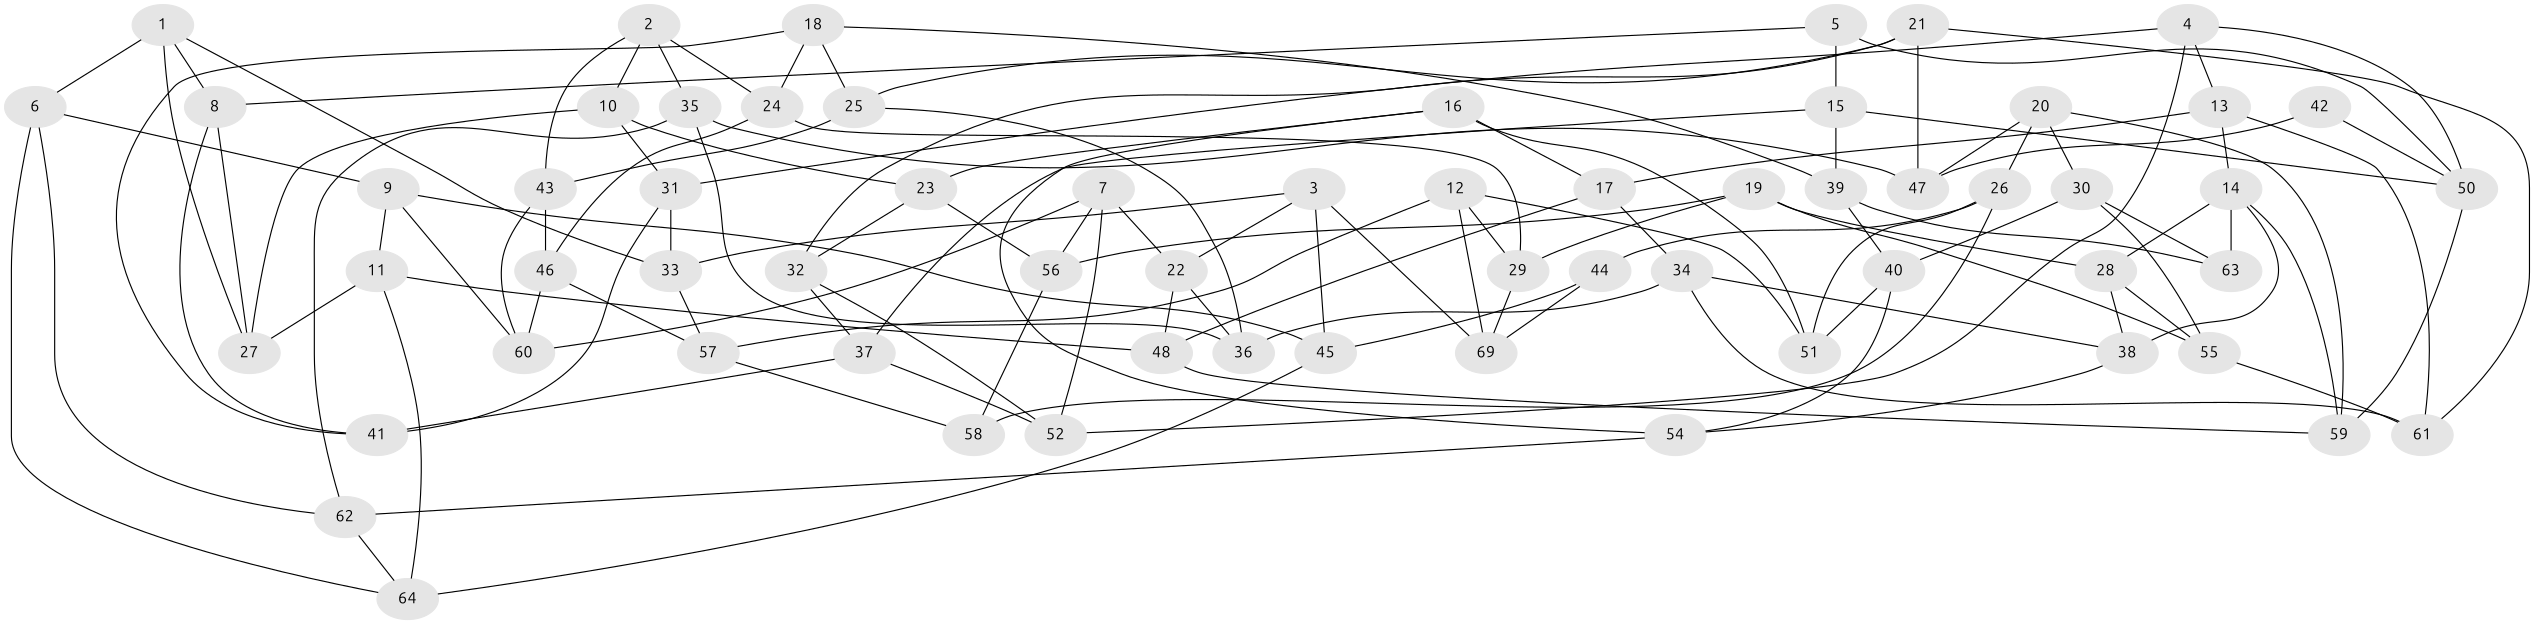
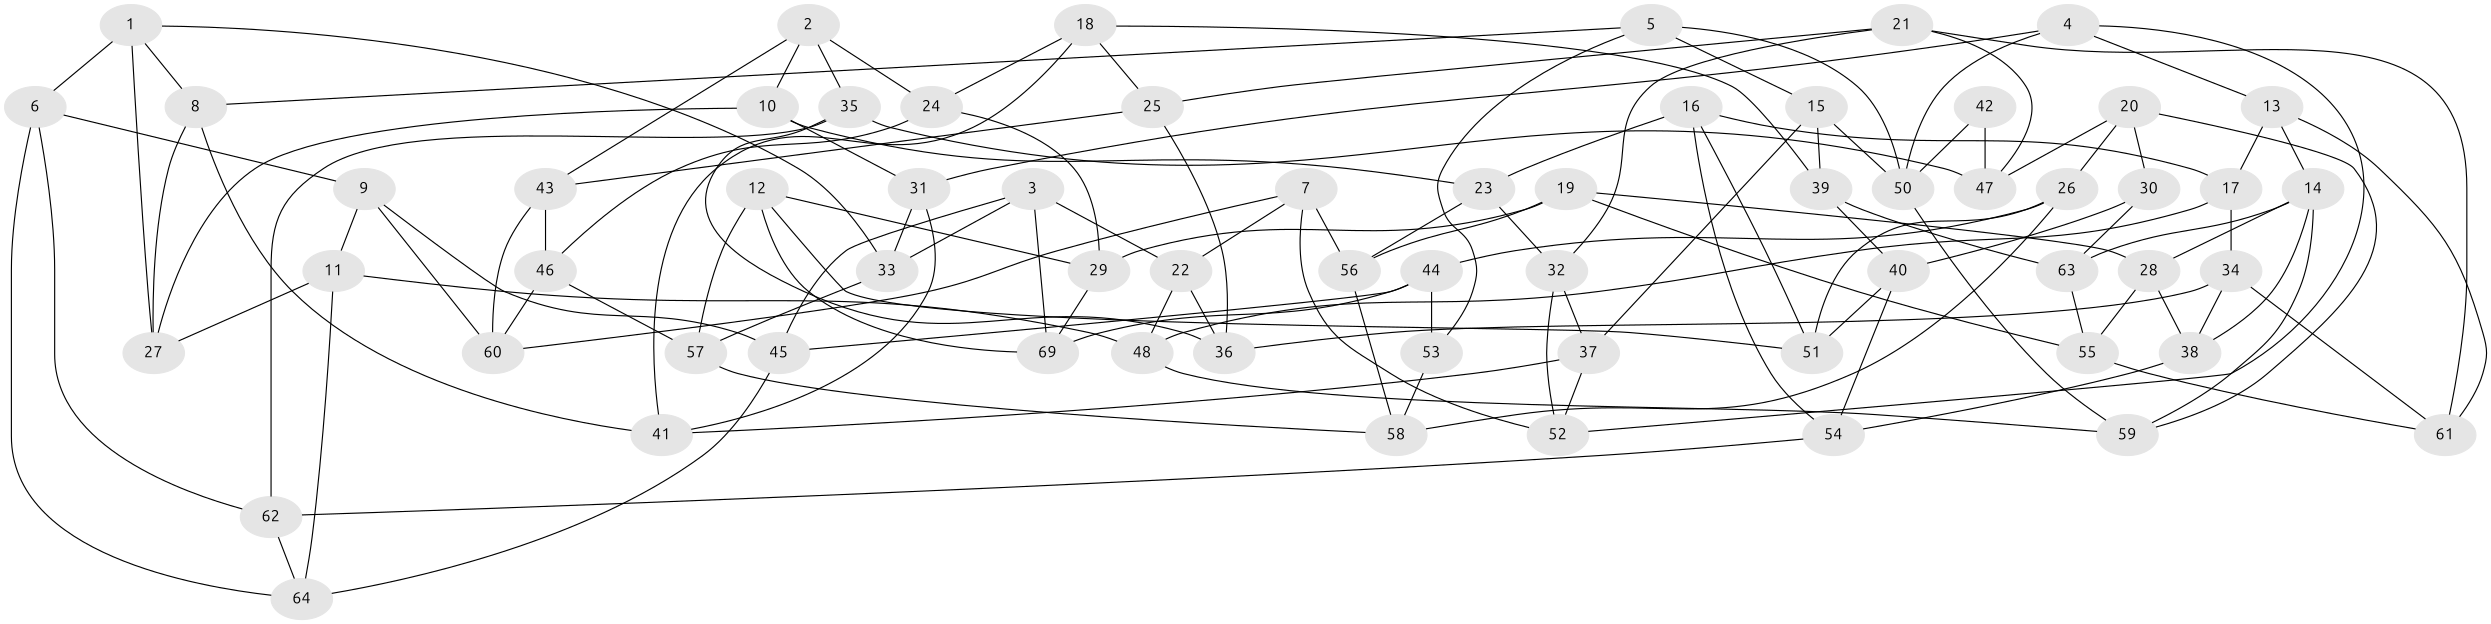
edge "30" -- "55": now "63" -- "55"
node "53": added
